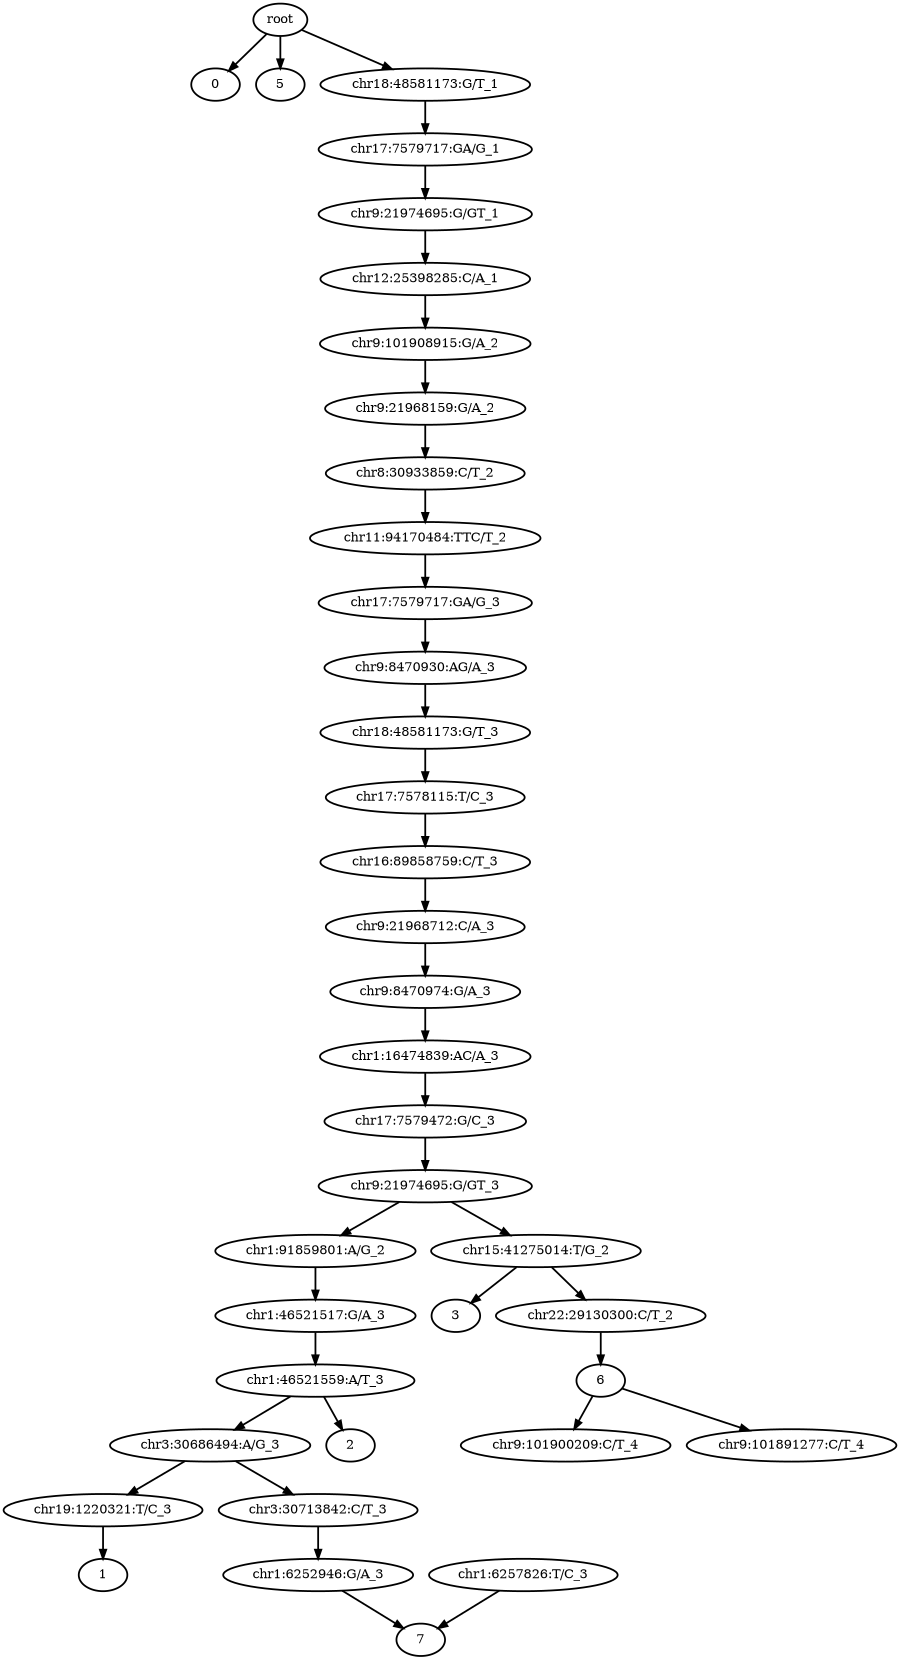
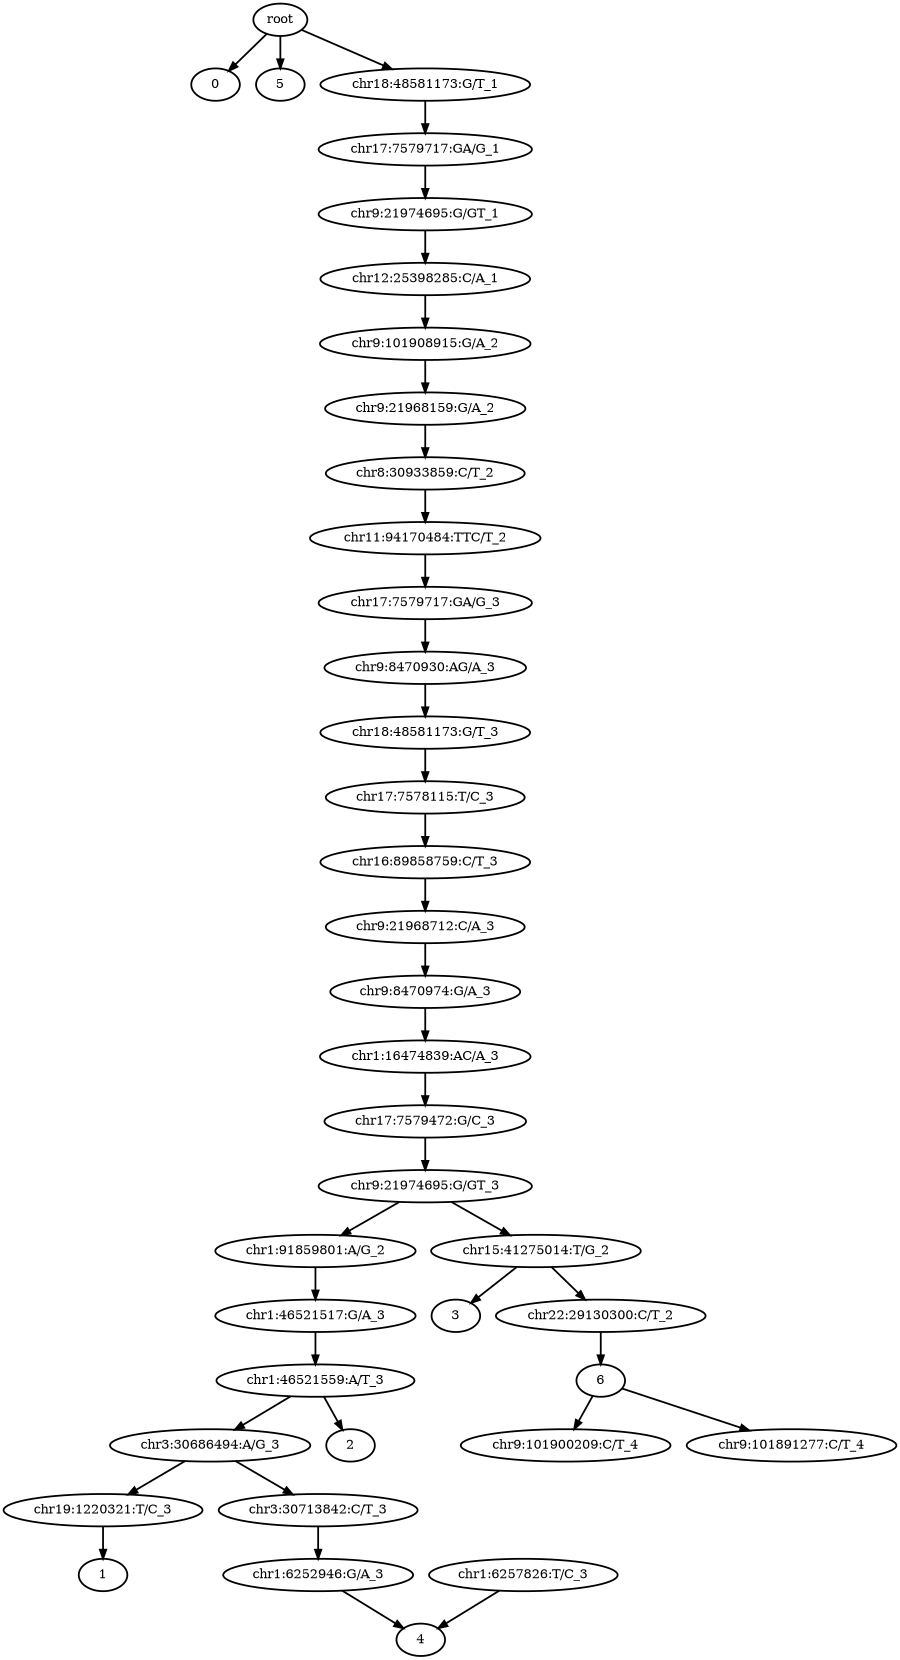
node "7": label "7" -> "4"
